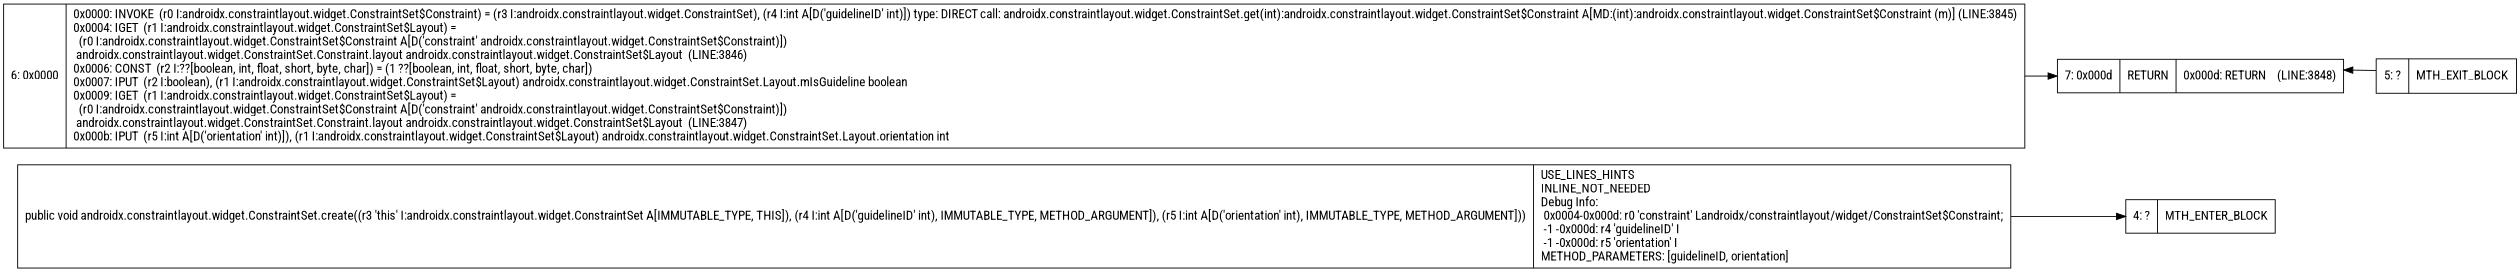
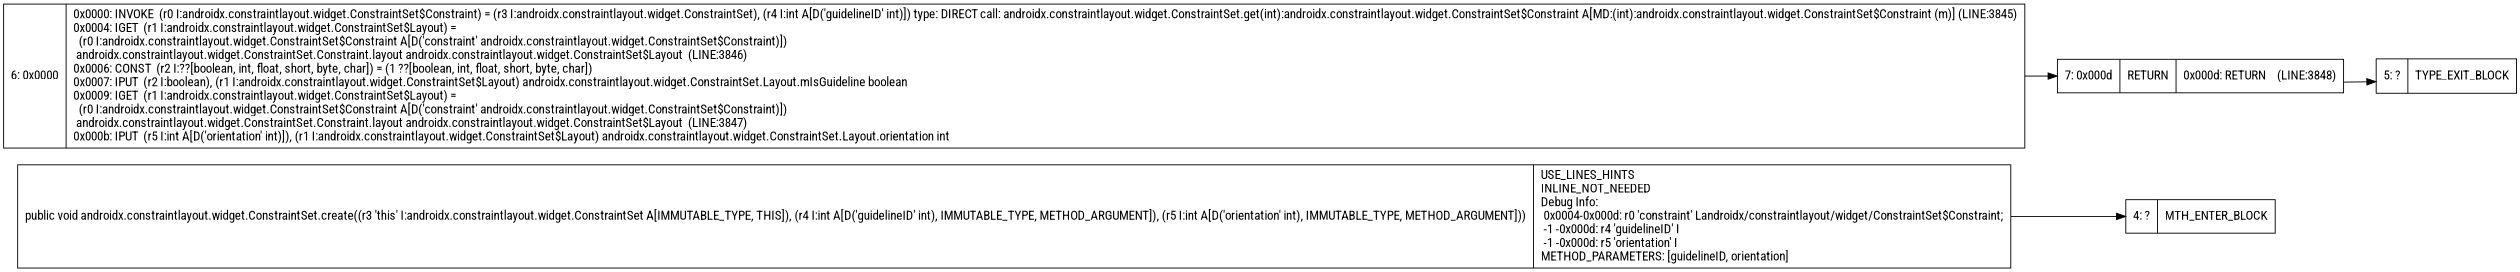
edge "5: ?" -> "7: 0x000d": reversed
node "5: ?": text "MTH_EXIT_BLOCK" -> "TYPE_EXIT_BLOCK"
